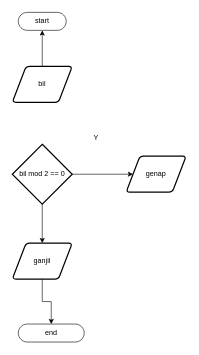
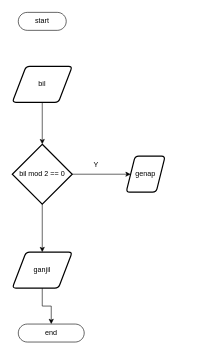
edge "bil" -> "start": now "bil" -> "bil mod 2 == 0"
node "Y": moved (96, 138) -> (96, 165)
node "genap": size 60x36 -> 39x36
node "ganjil": moved (42, 261) -> (42, 270)
